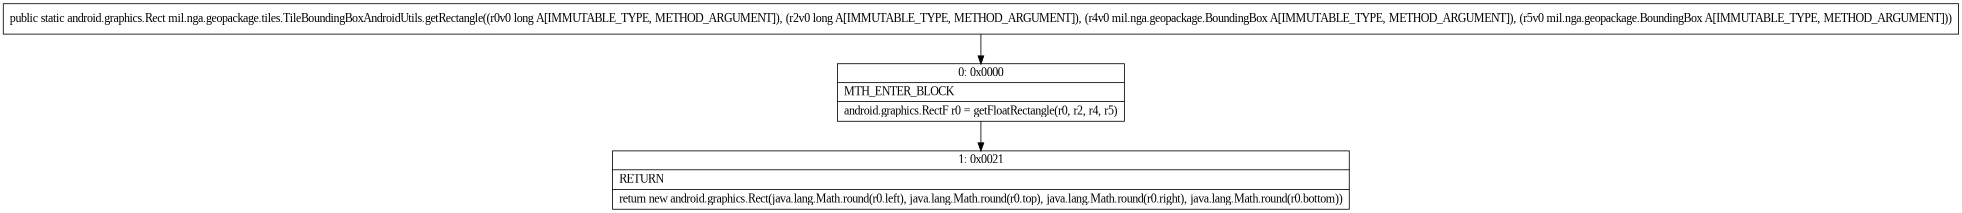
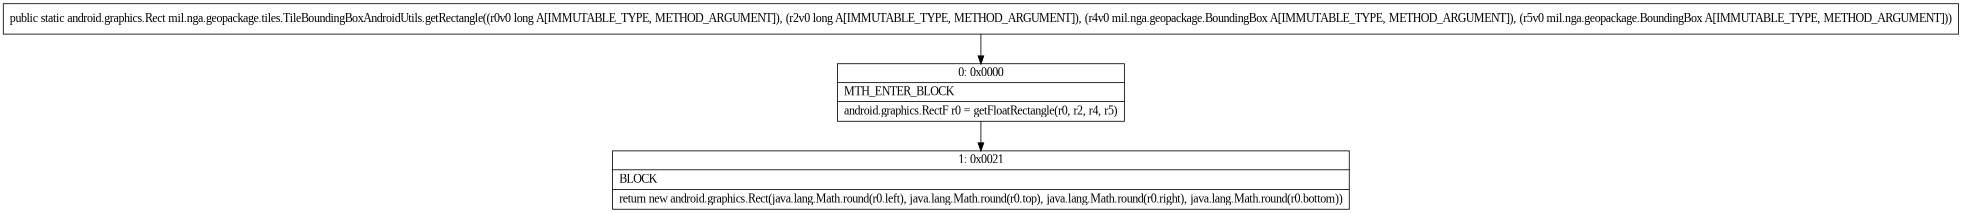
node "1: 0x0021": text "RETURN" -> "BLOCK"
